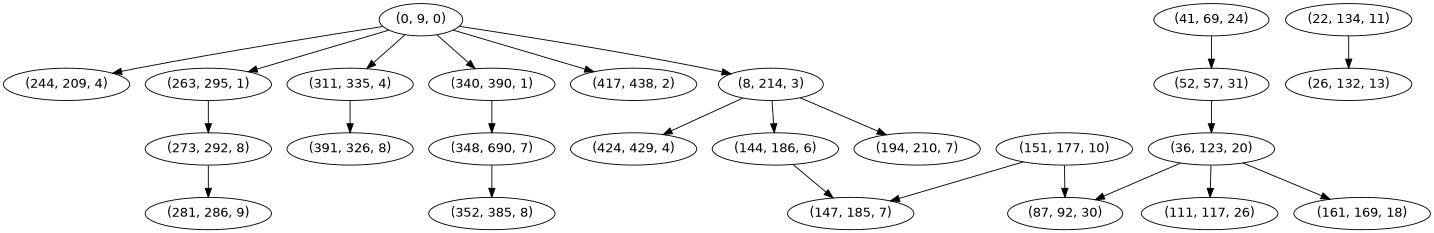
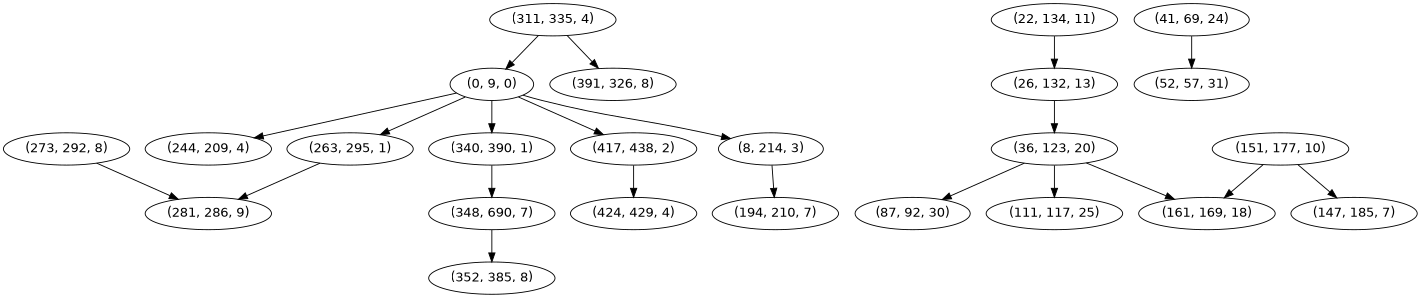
edge "(0, 9, 0)" -> "(311, 335, 4)": reversed
edge "(263, 295, 1)" -> "(273, 292, 8)": now "(263, 295, 1)" -> "(281, 286, 9)"
edge "(52, 57, 31)" -> "(36, 123, 20)": now "(26, 132, 13)" -> "(36, 123, 20)"
edge "(8, 214, 3)" -> "(424, 429, 4)": now "(417, 438, 2)" -> "(424, 429, 4)"
node "(144, 186, 6)": removed
edge "(151, 177, 10)" -> "(87, 92, 30)": now "(151, 177, 10)" -> "(161, 169, 18)"
node "(111, 117, 26)": label "(111, 117, 26)" -> "(111, 117, 25)"
